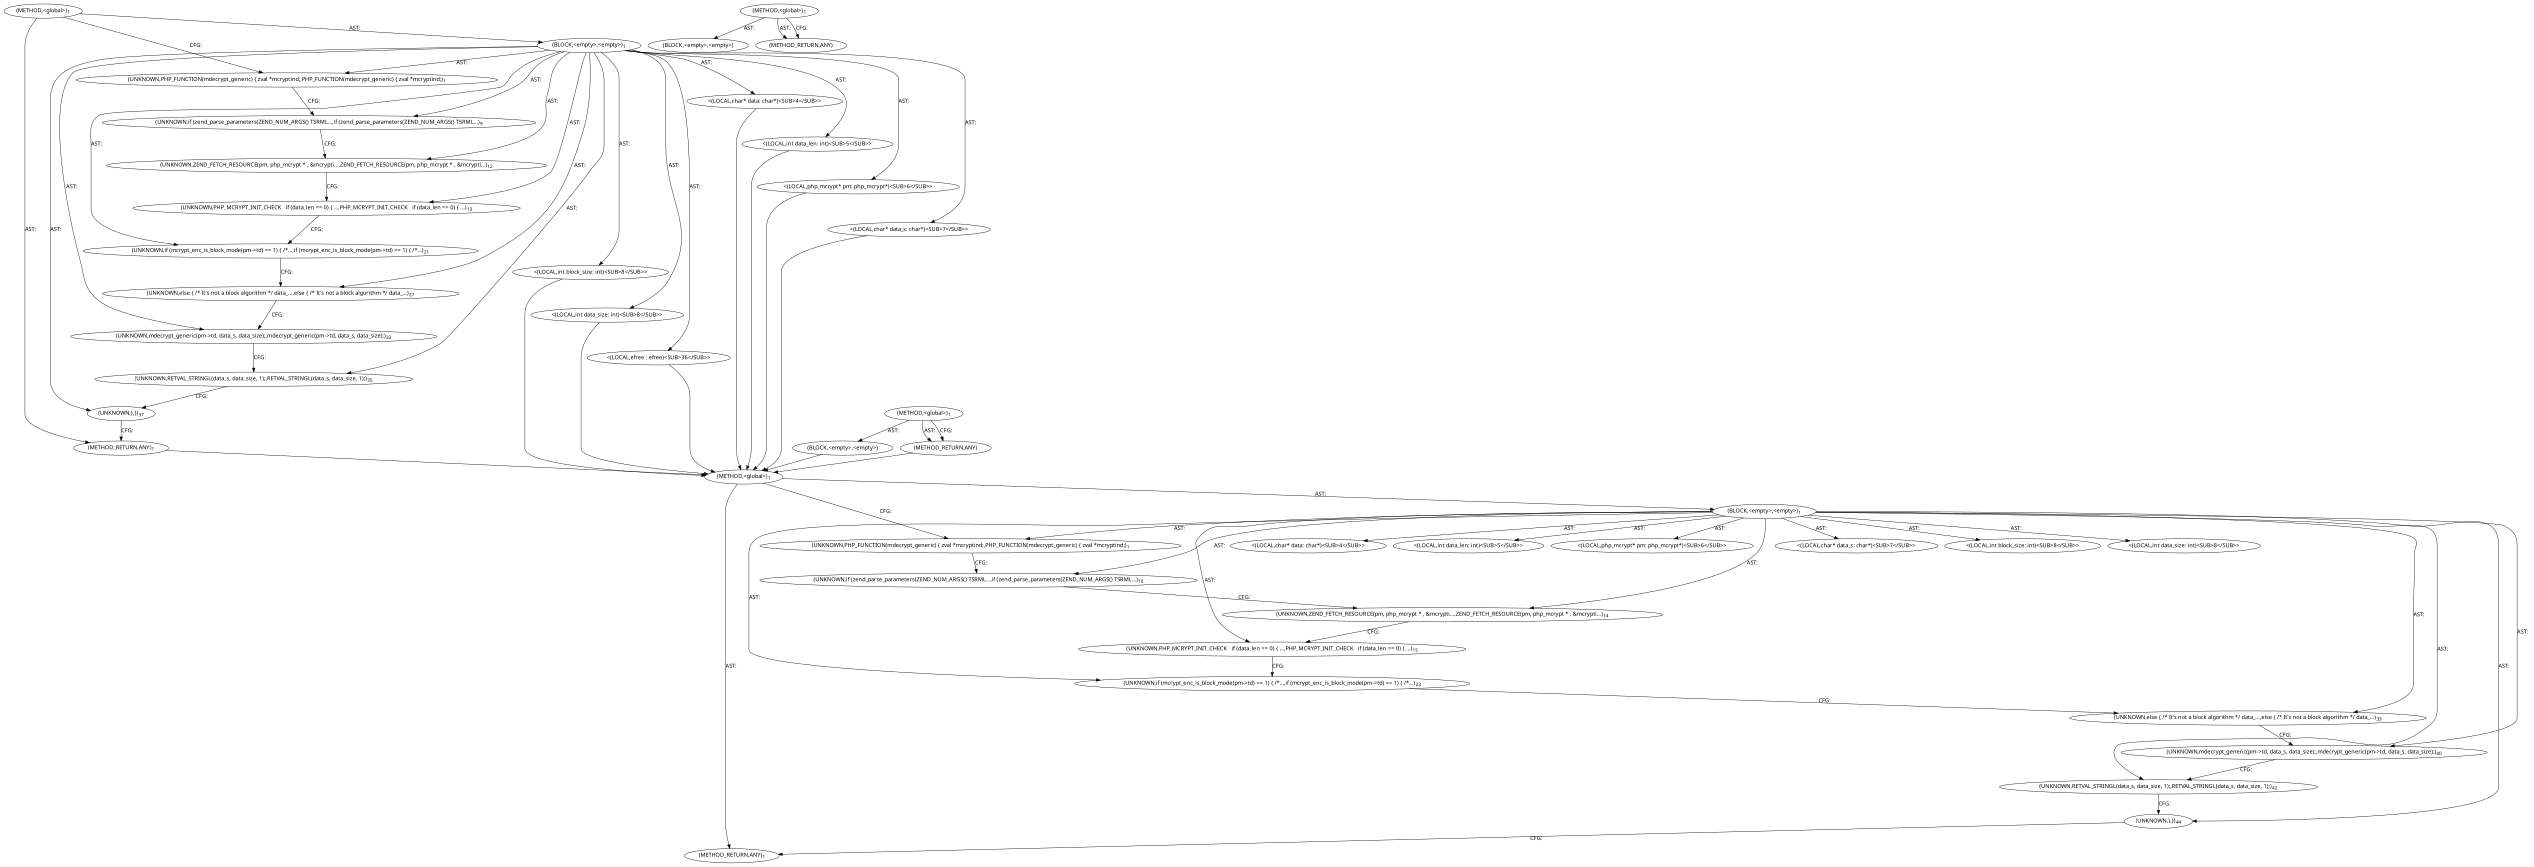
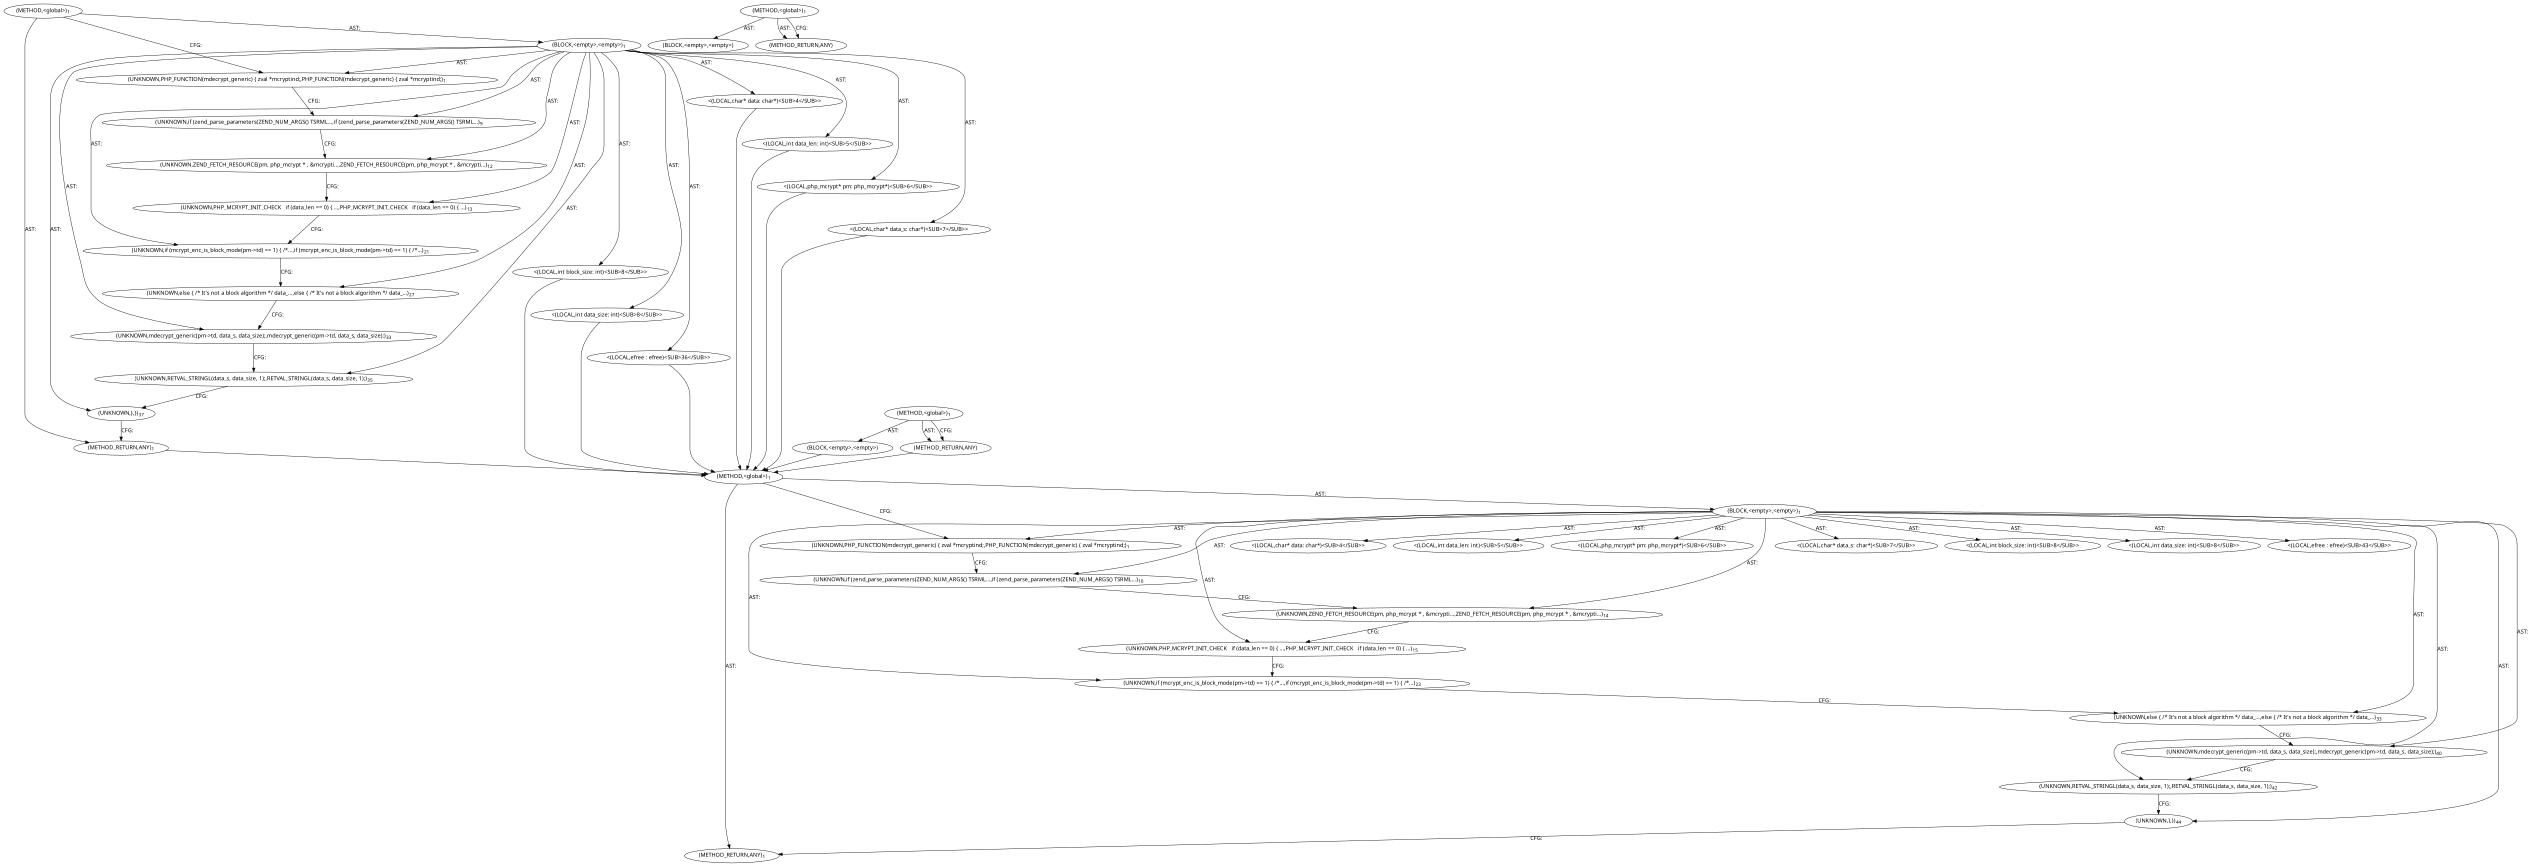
node "<(LOCAL,efree : efree)<SUB>43</SUB>>": added
